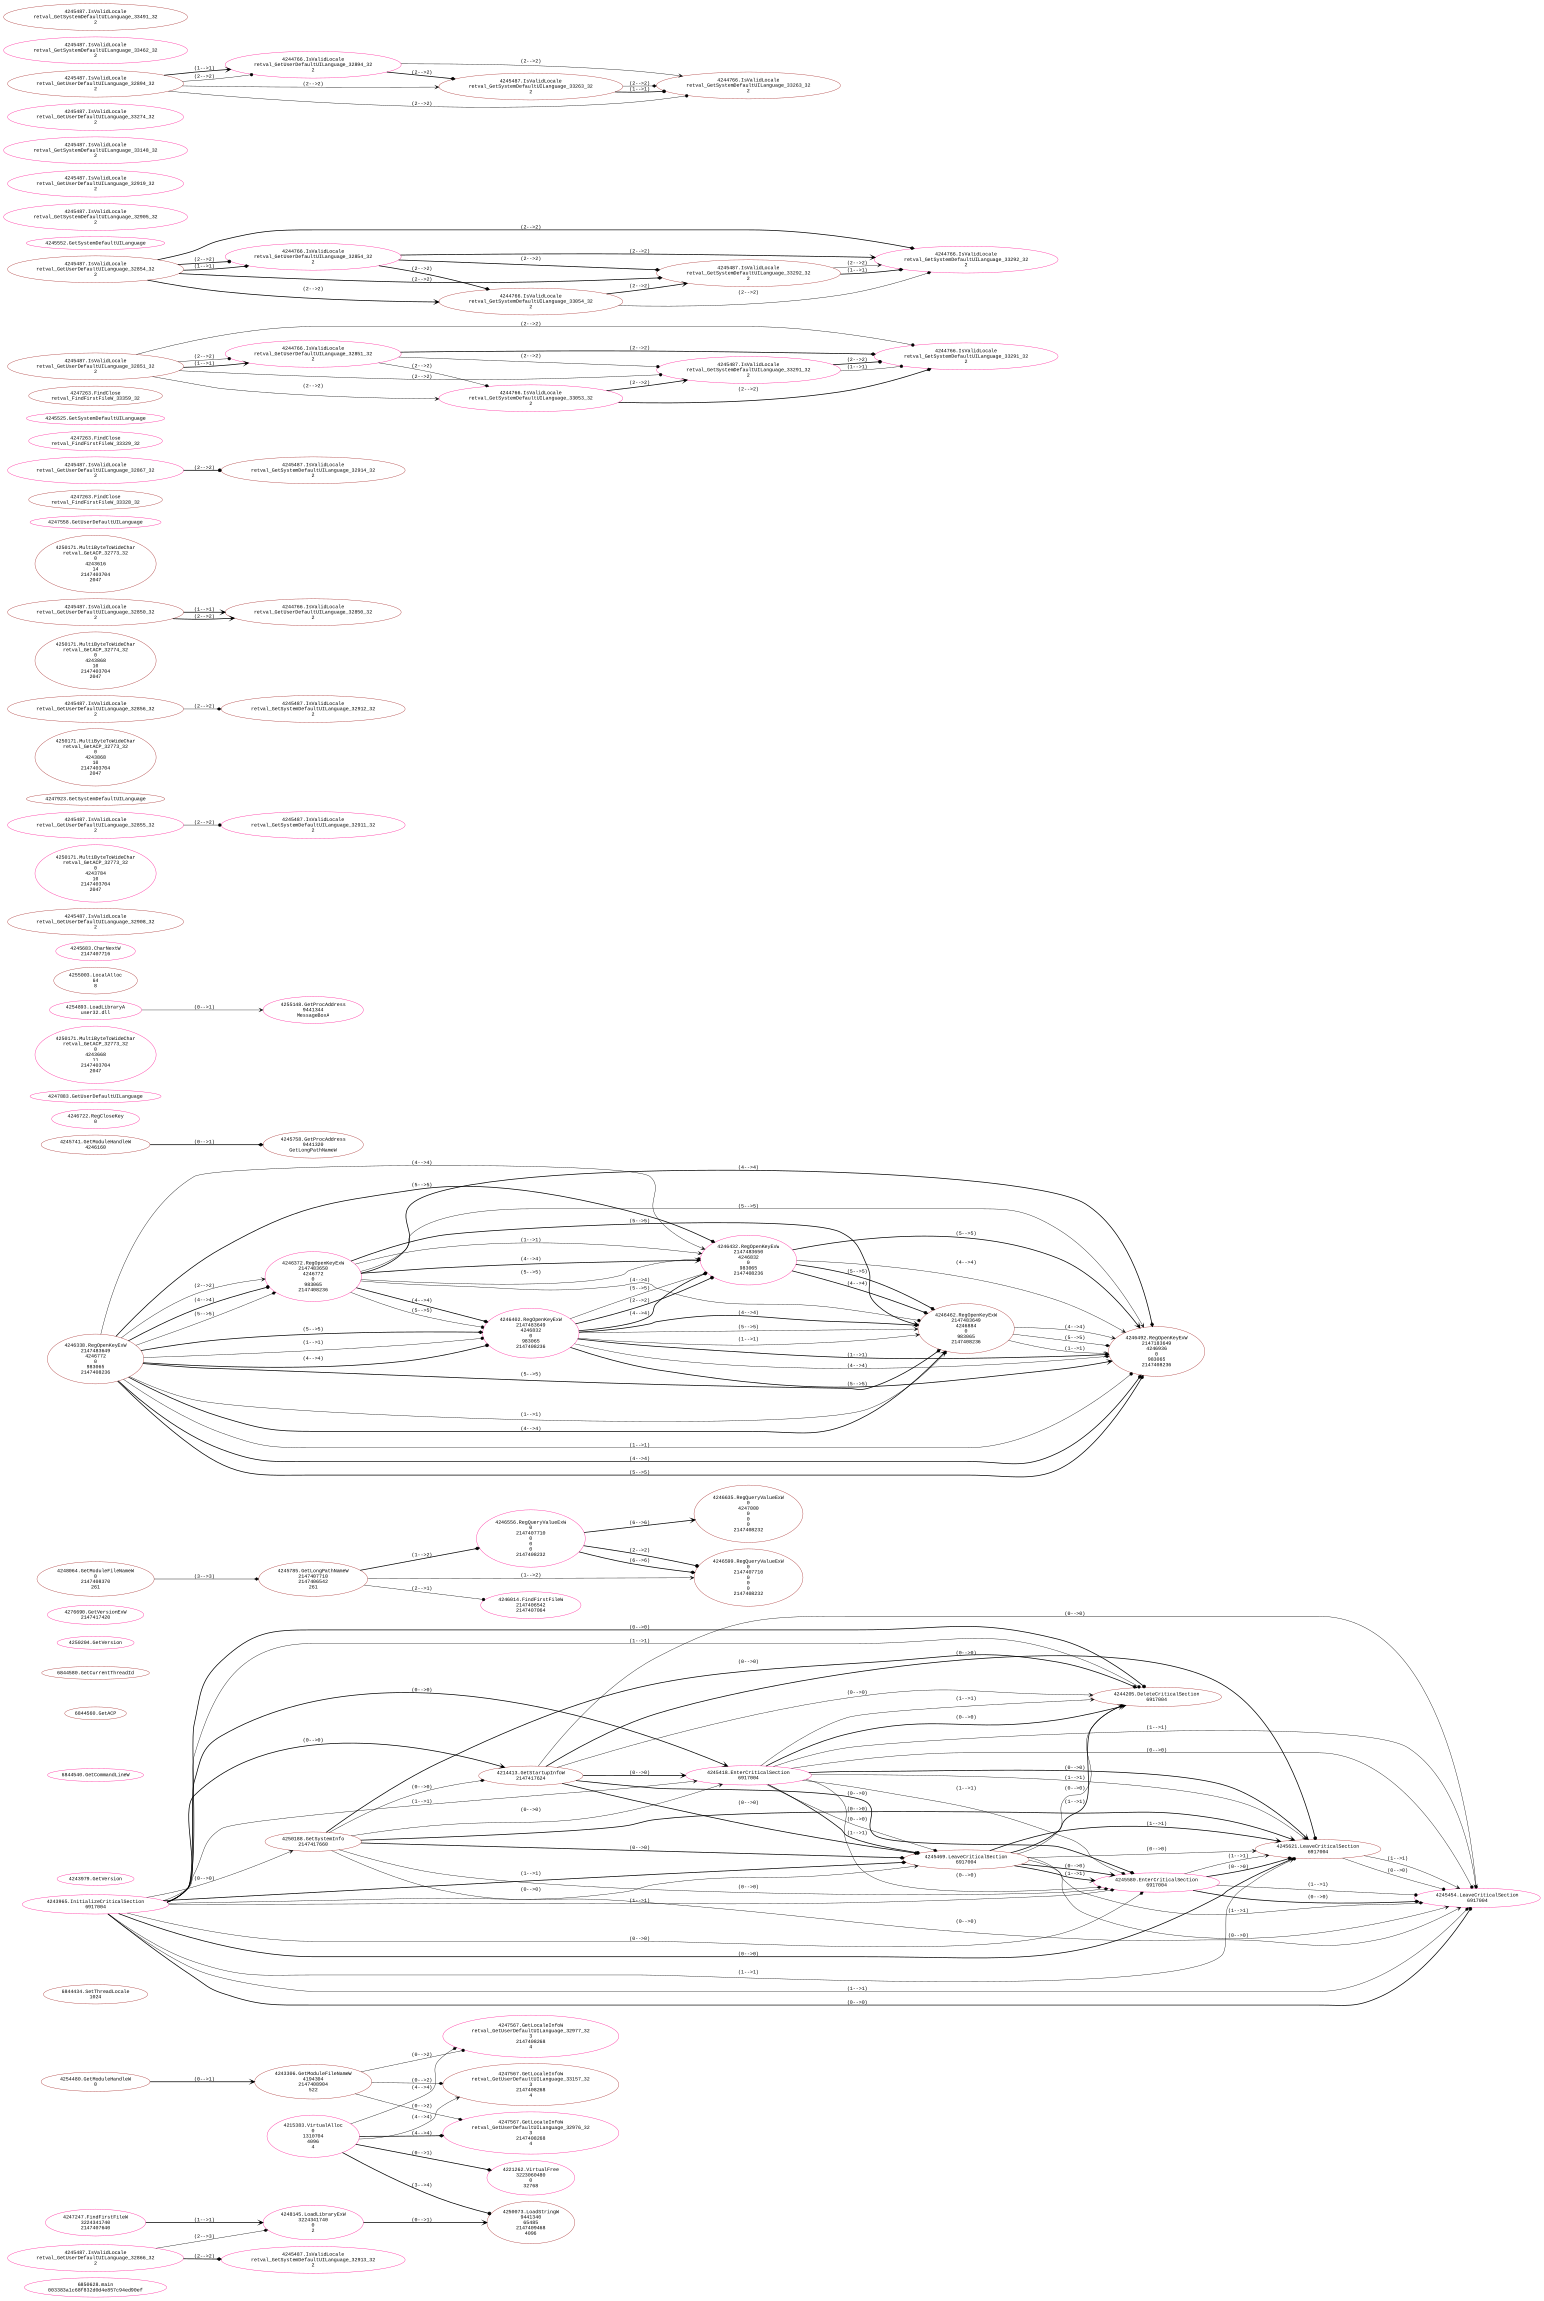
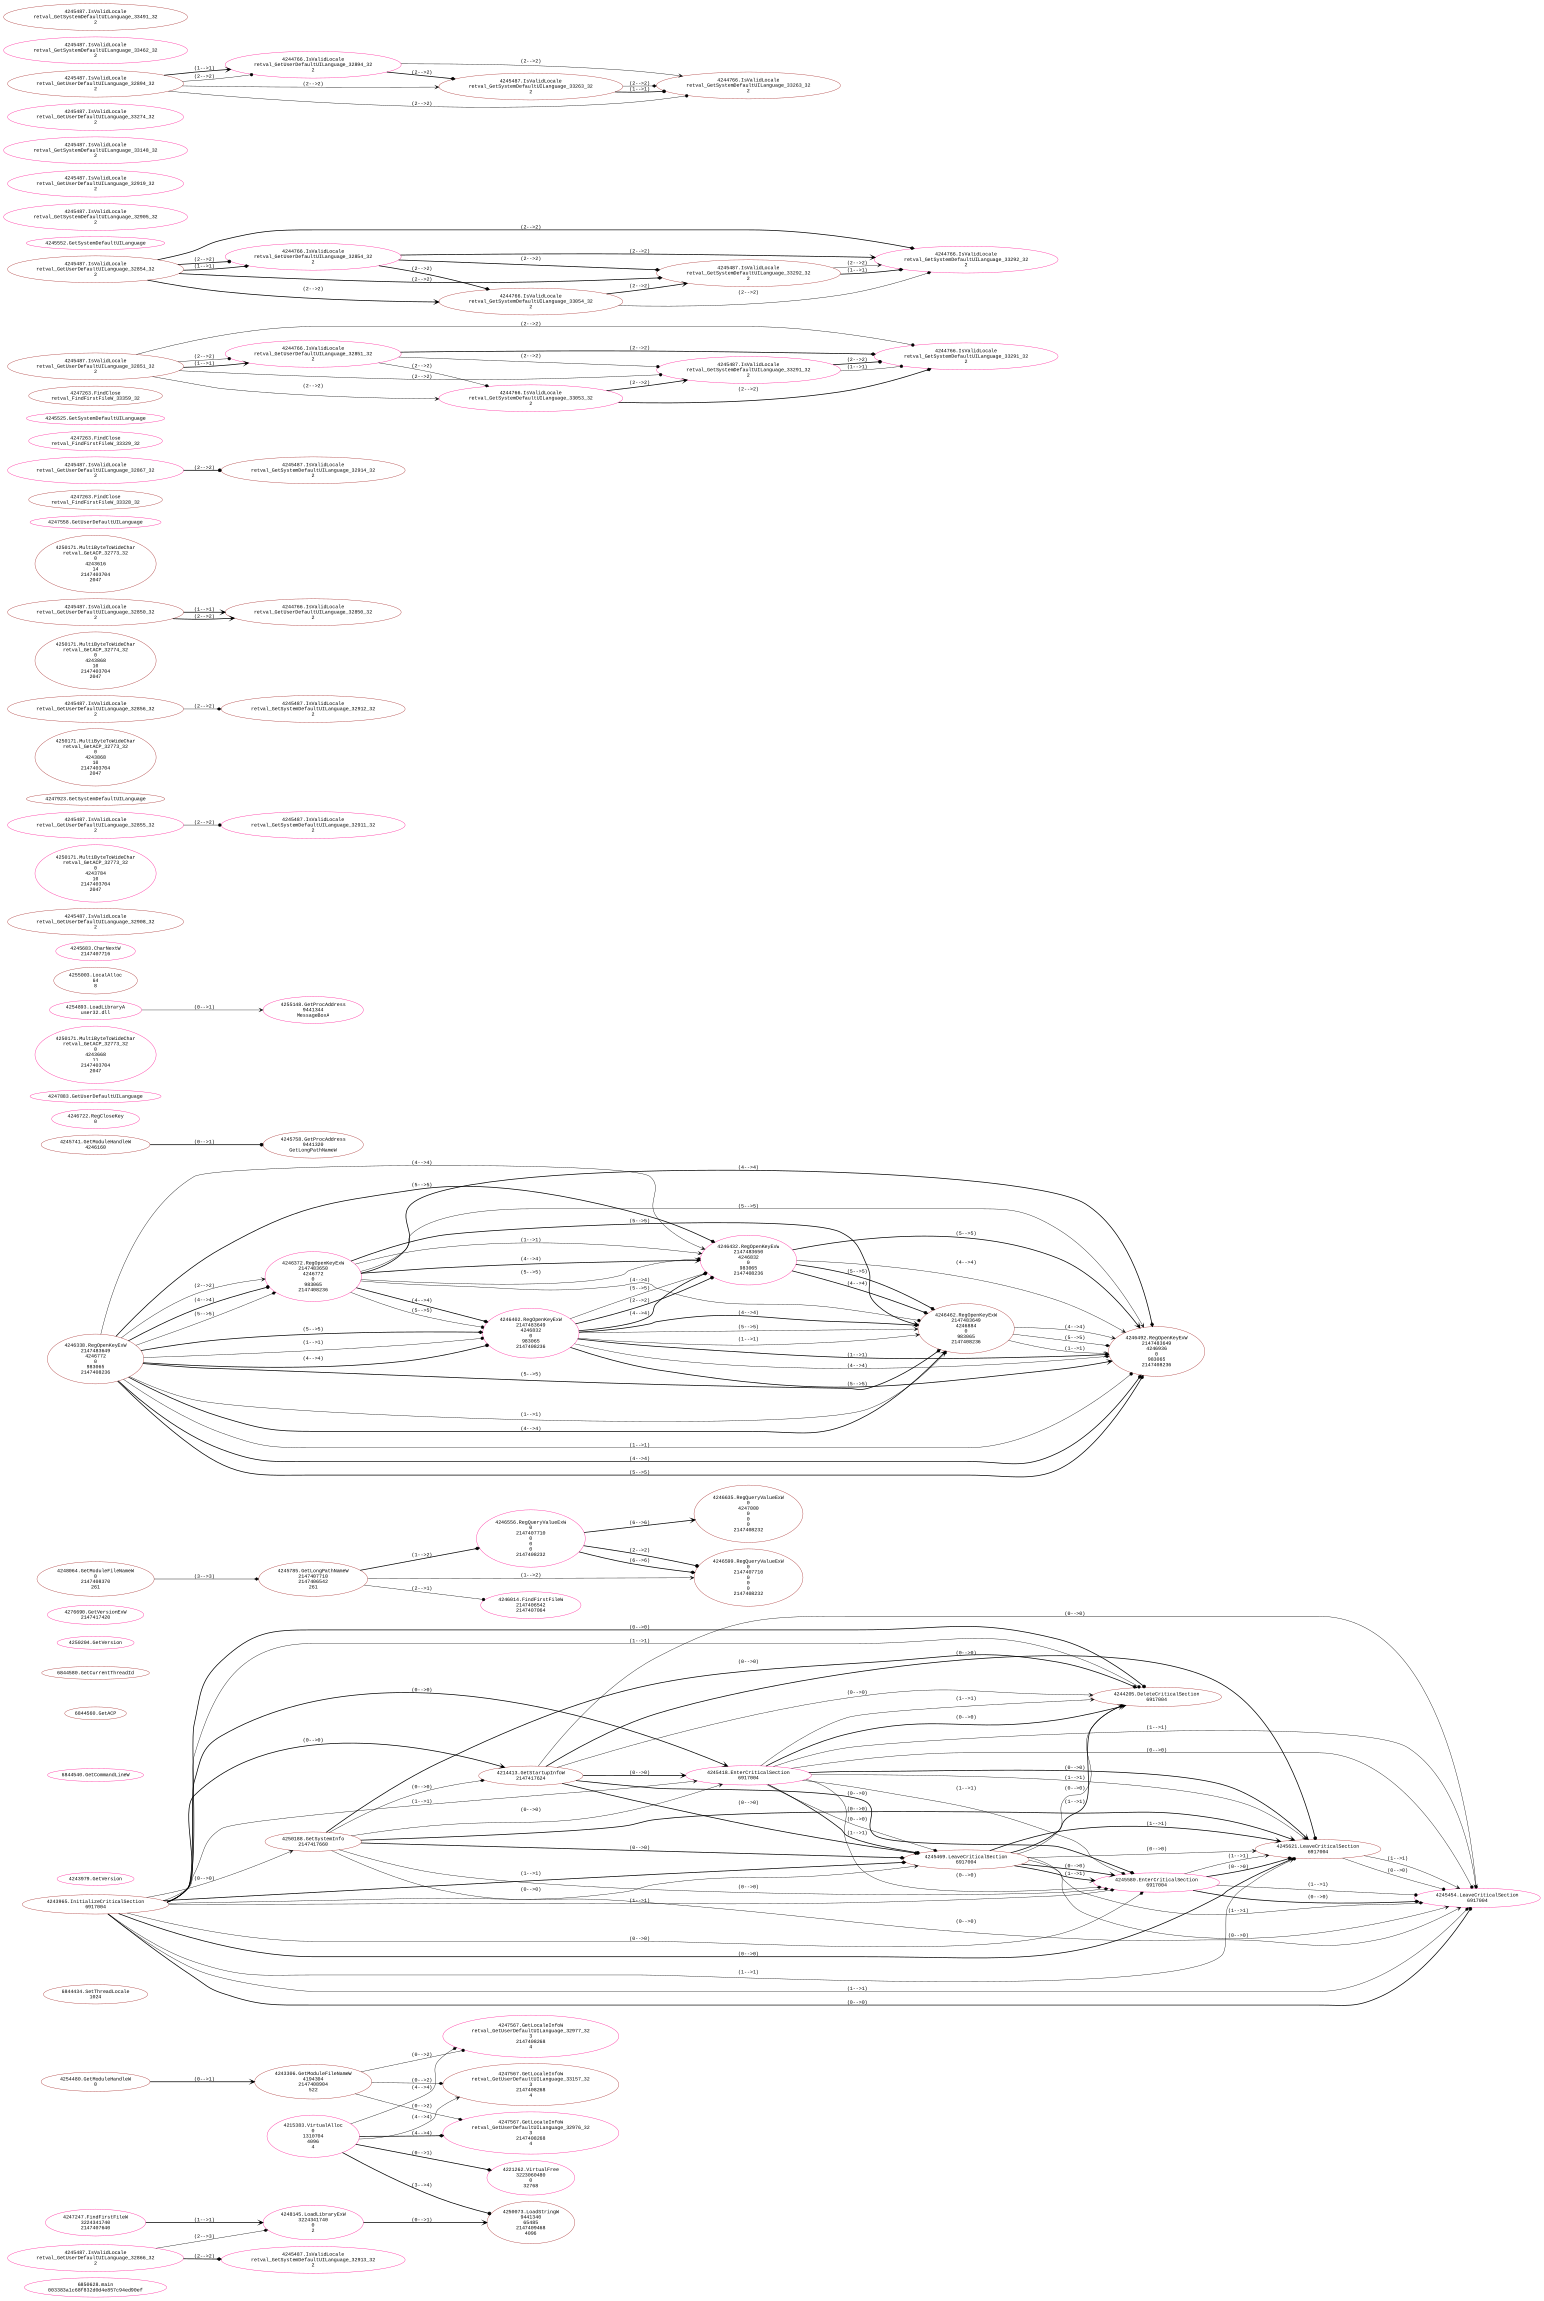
edge "4245741.GetModuleHandleW 4246160" -> "4245758.GetProcAddress 9441320 GetLongPathNameW": arrowhead diamond -> dot
node "4246492.RegOpenKeyExW 2147183649 4246936 0 983065 2147408236": label "4246492.RegOpenKeyExW 2147183649 4246936 0 983065 2147408236" -> "4246492.RegOpenKeyExW 2147483649 4246936 0 983065 2147408236"
node "4243965.InitializeCriticalSection 6917004": color deeppink -> brown
